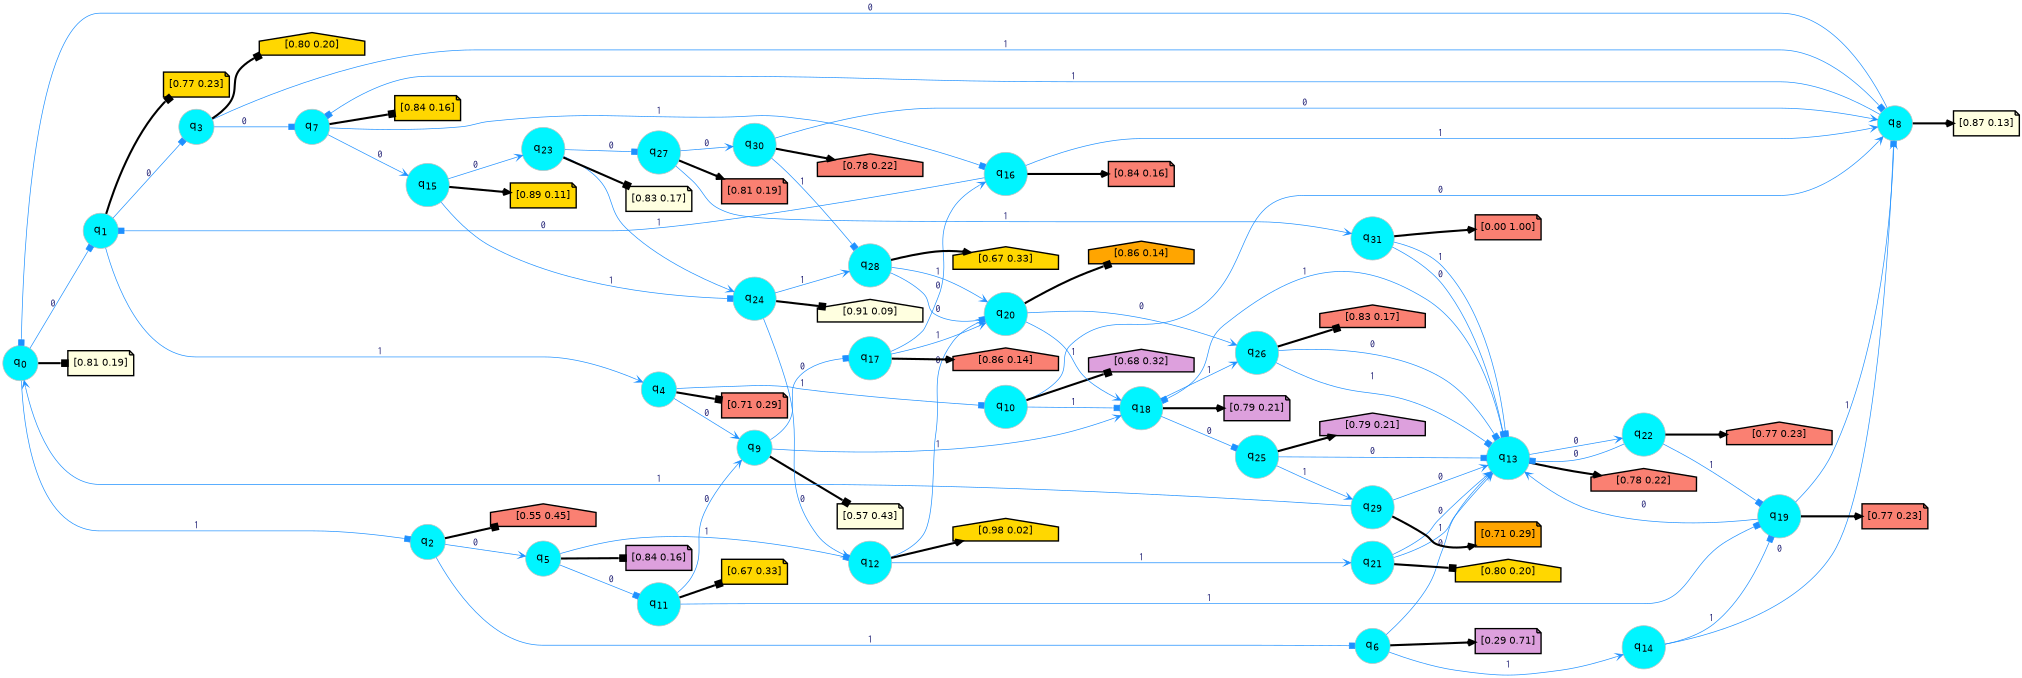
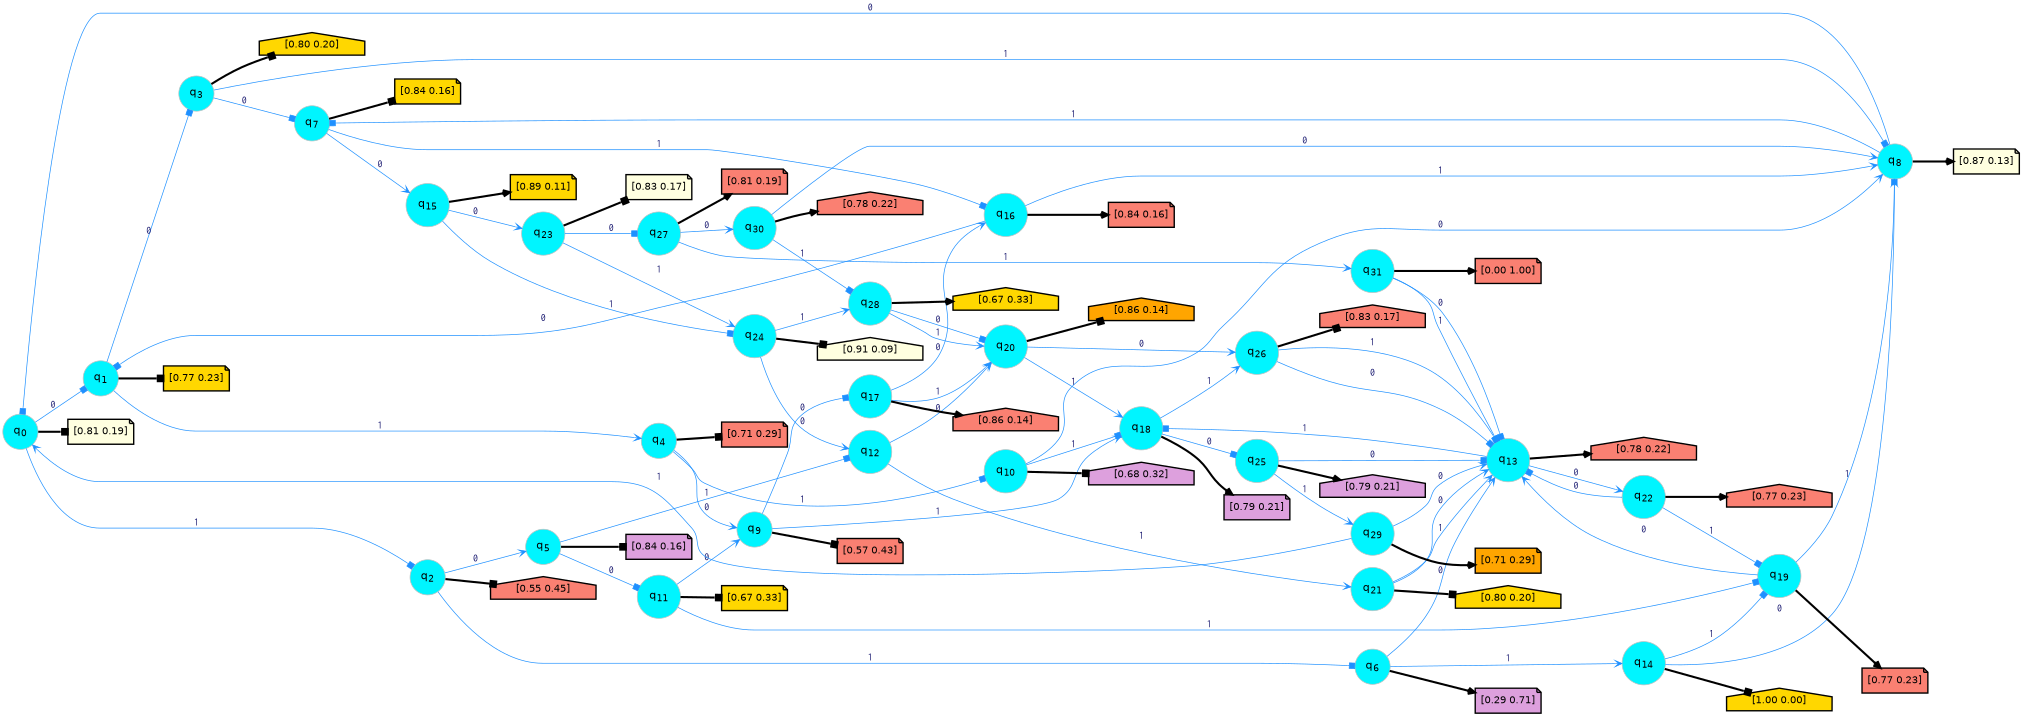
node "[0.57 0.43]": fillcolor lightyellow -> salmon
node "[0.98 0.02]": removed
node "[1.00 0.00]": added
